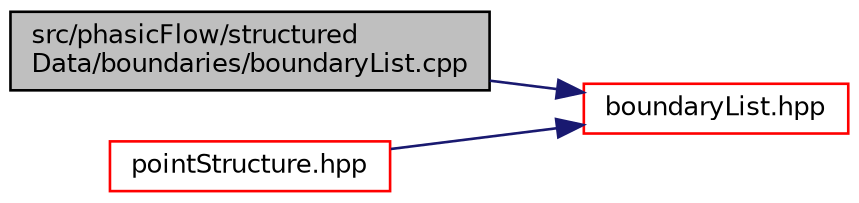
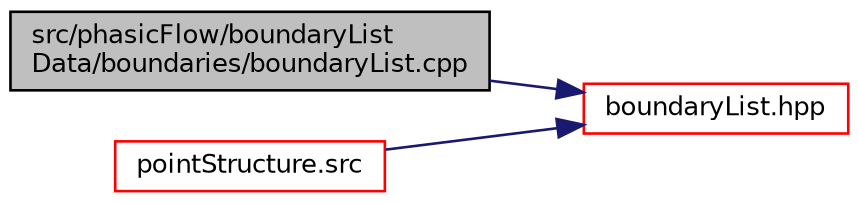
node "src/phasicFlow/structured Data/boundaries/boundaryList.cpp": label "src/phasicFlow/structured Data/boundaries/boundaryList.cpp" -> "src/phasicFlow/boundaryList Data/boundaries/boundaryList.cpp"
node "pointStructure.hpp": label "pointStructure.hpp" -> "pointStructure.src"
